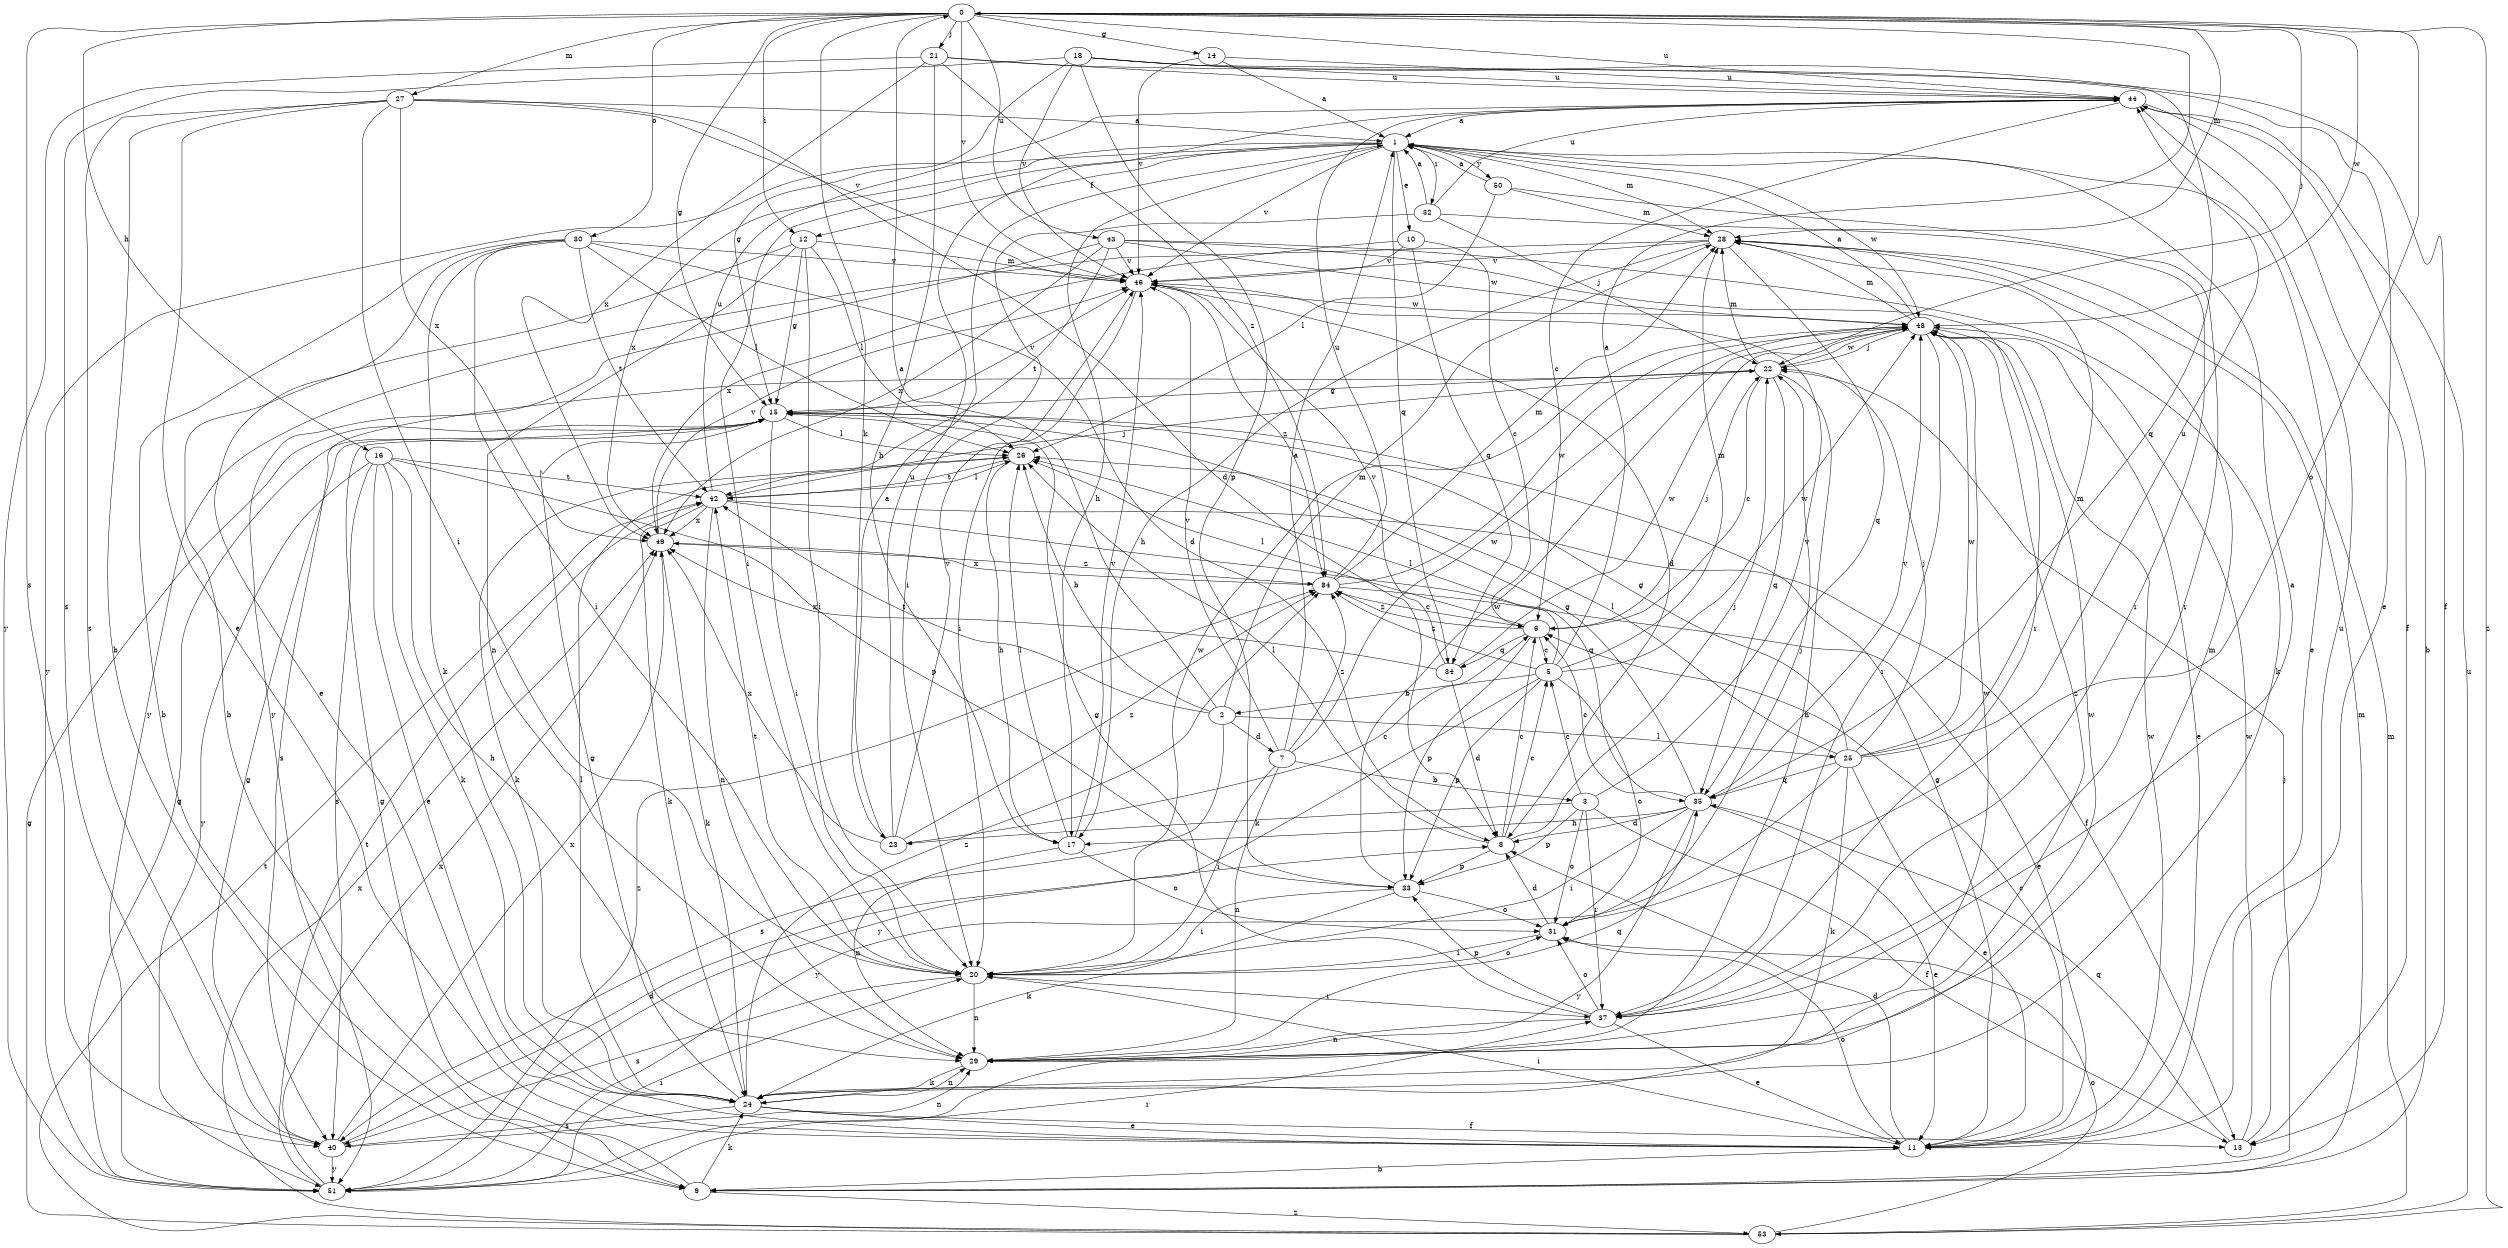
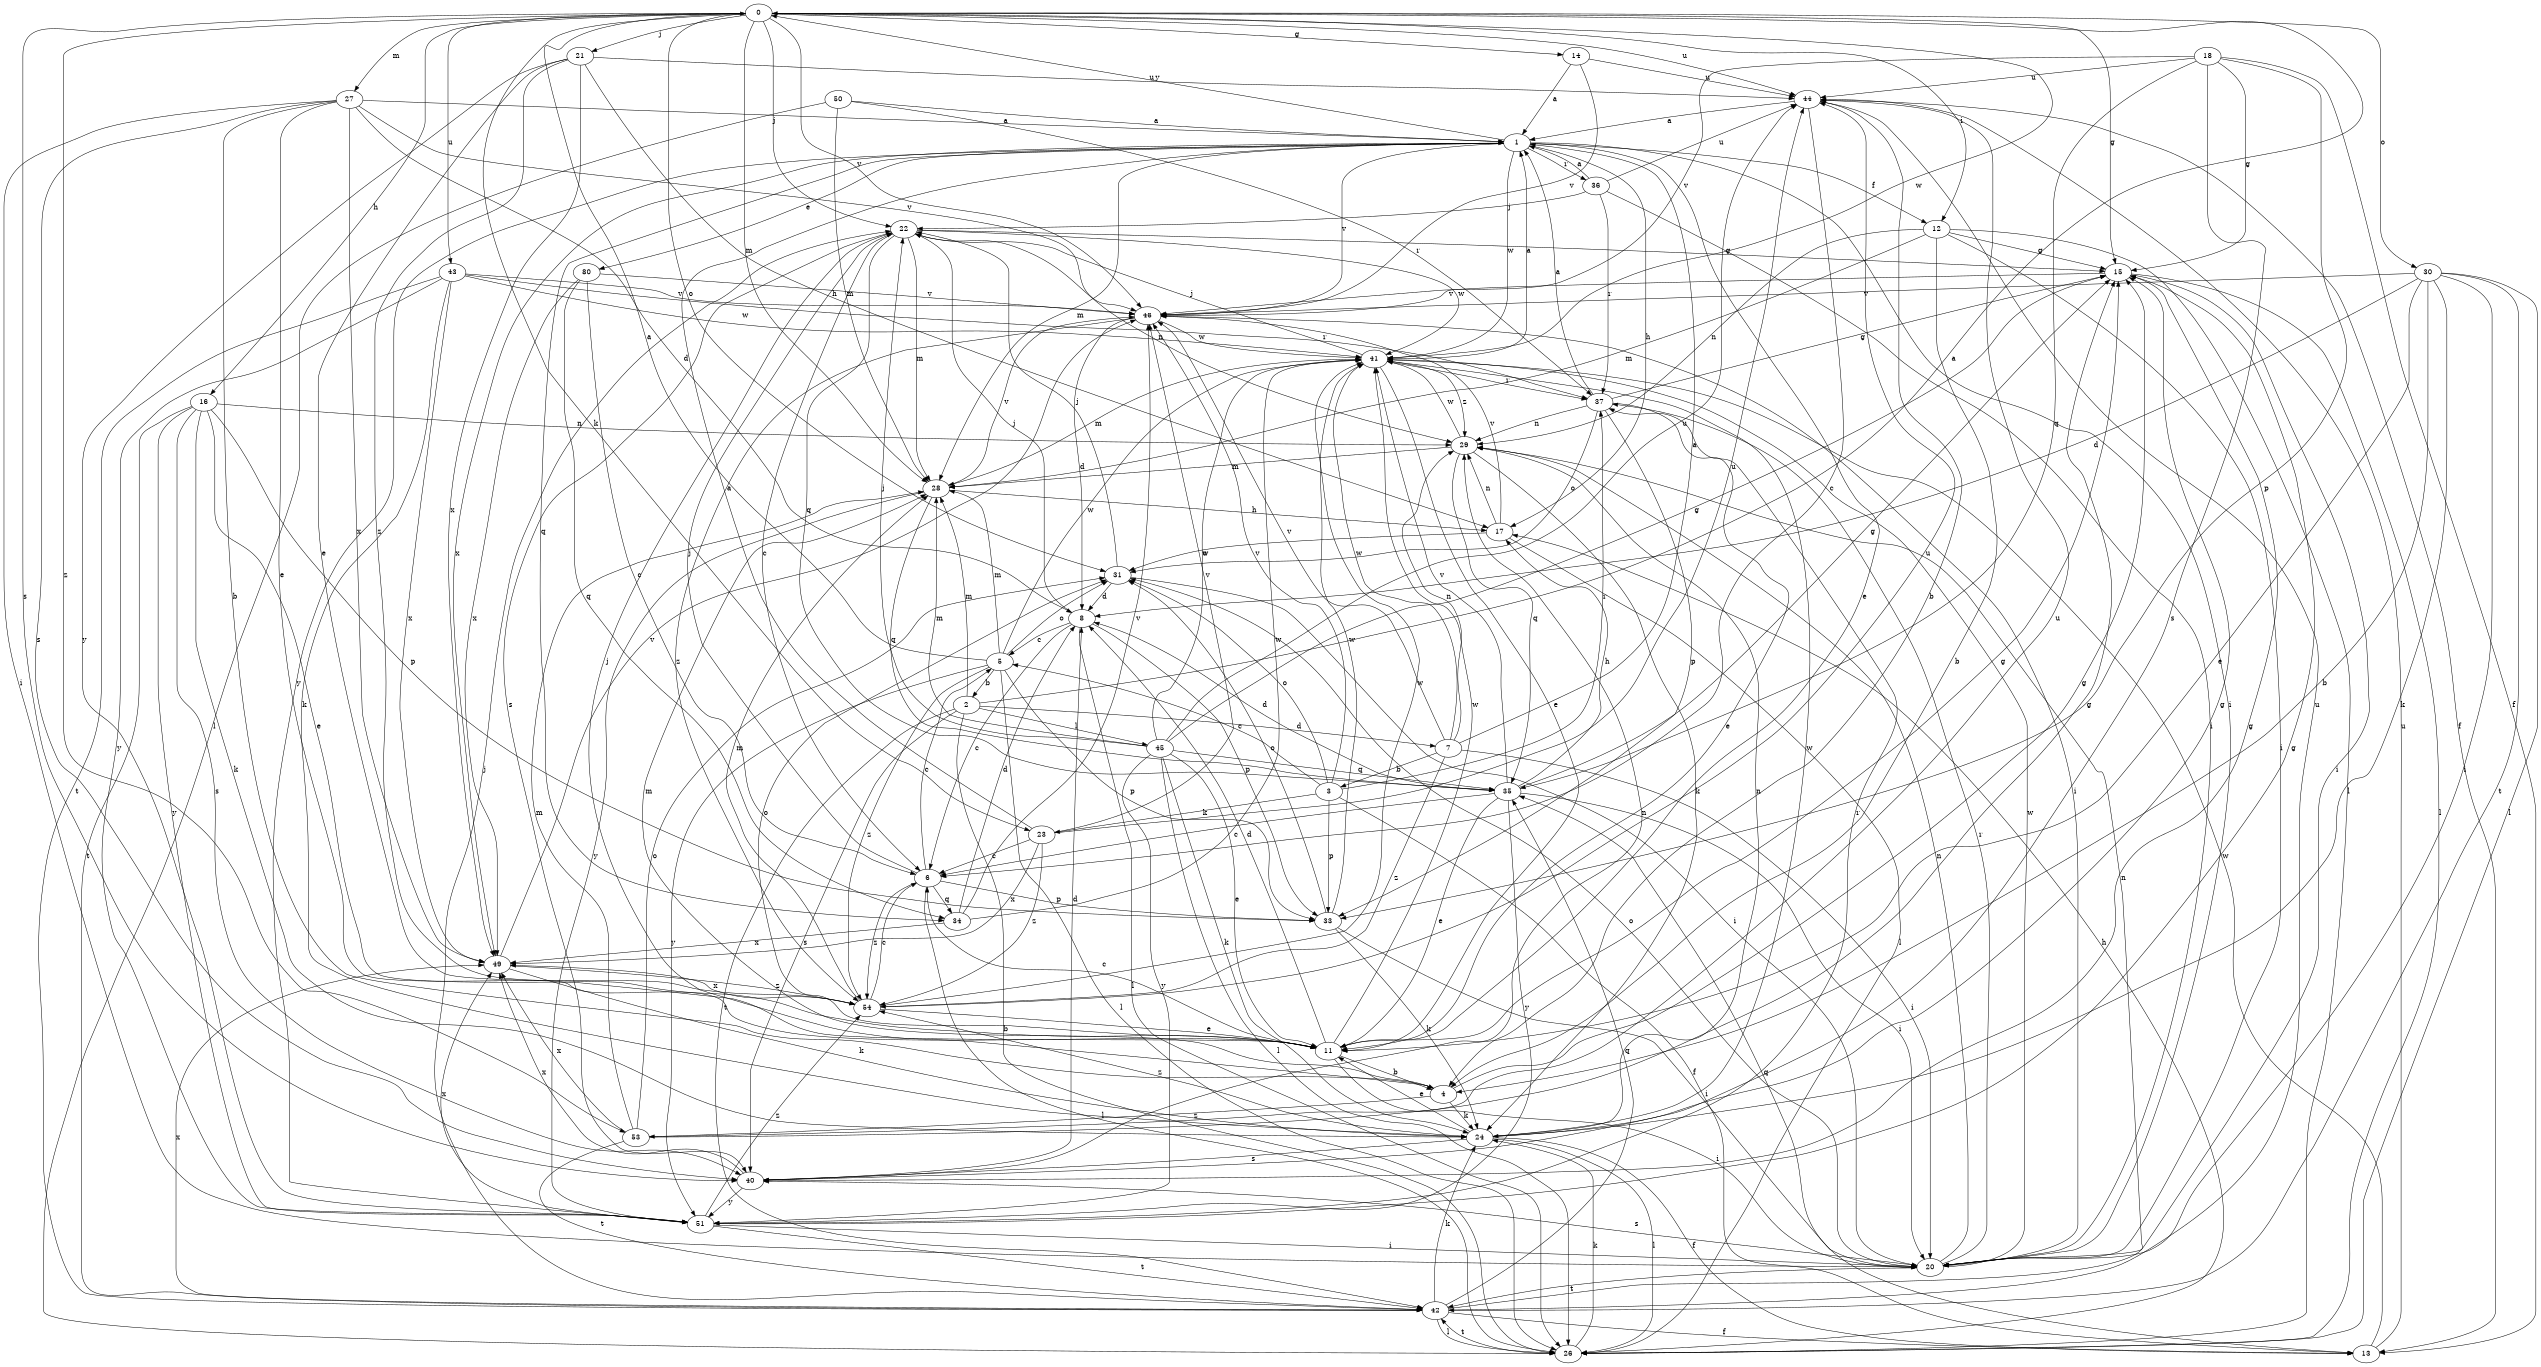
edge "1" -> "50": now "1" -> "0"
node "32": label "32" -> "36"
node "10": label "10" -> "80"
edge "12" -> "46": now "12" -> "28"
node "48": label "48" -> "41"
node "84": label "84" -> "54"
edge "16" -> "29": label "h" -> "n"
node "25": label "25" -> "45"
node "9": label "9" -> "4"
